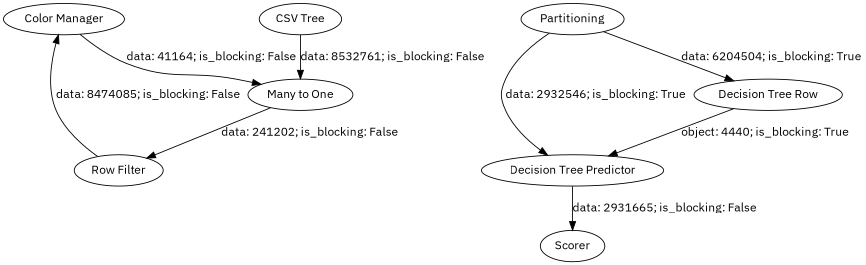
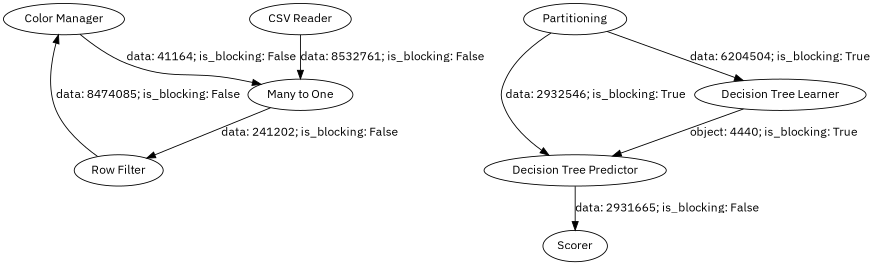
node "CSV Tree": label "CSV Tree" -> "CSV Reader"
node "Decision Tree Row": label "Decision Tree Row" -> "Decision Tree Learner"
